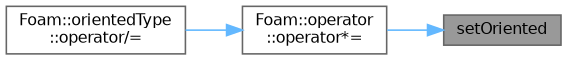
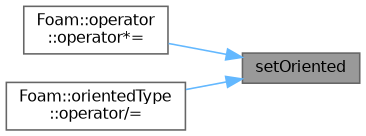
edge "Foam::orientedType ::operator/=" -> "Foam::operator ::operator*=": now "Foam::orientedType ::operator/=" -> "setOriented"
